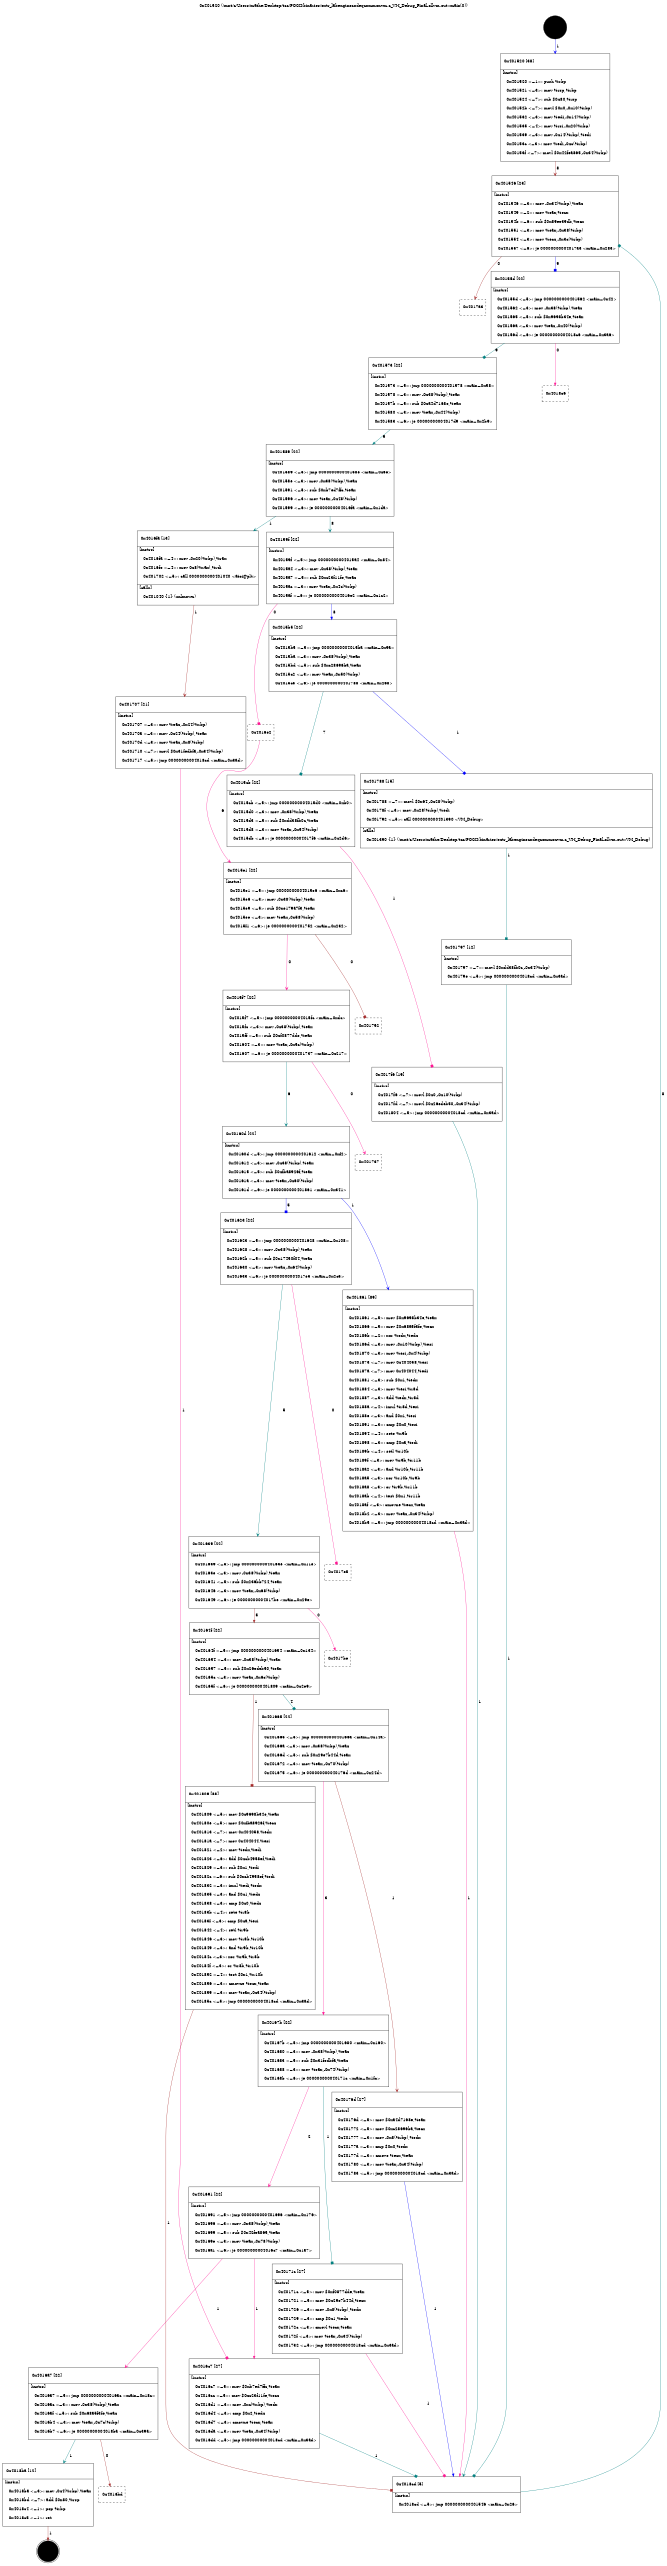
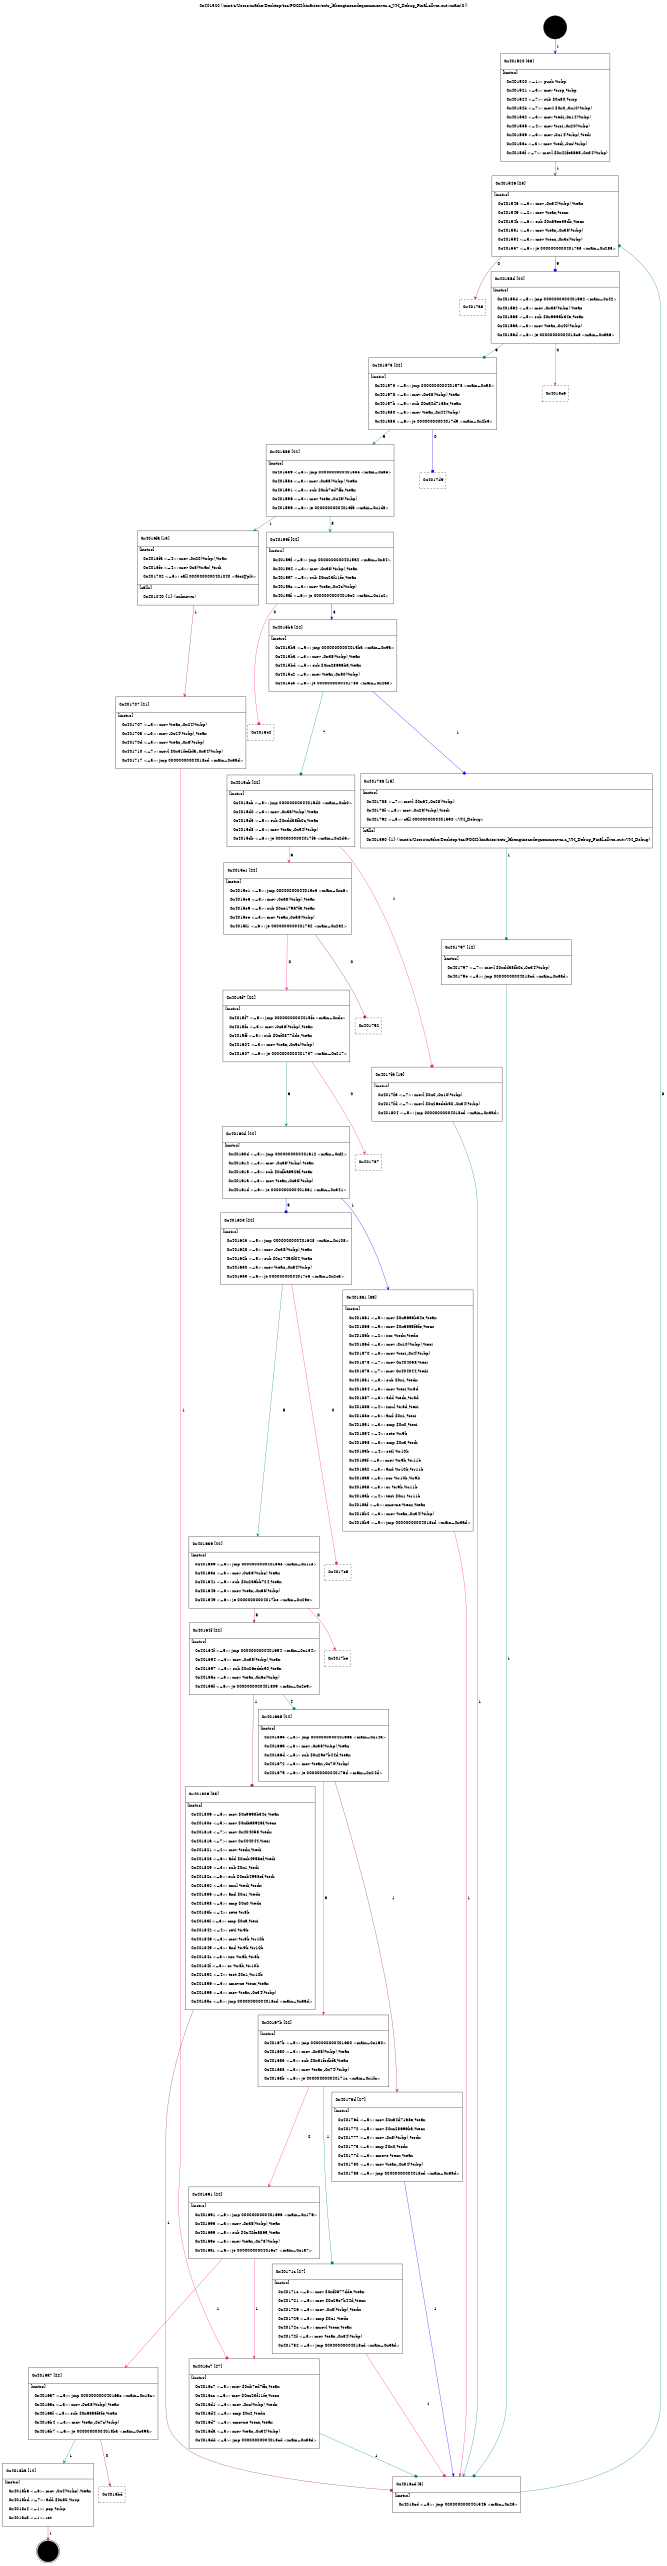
edge "0x401520 [38]" -> "0x401546 [23]": label " 8" -> " 1"
node "0x4017d9": added
edge "0x4016e2" -> "0x4015e1 [22]": now "0x4015cb [22]" -> "0x4015e1 [22]"
